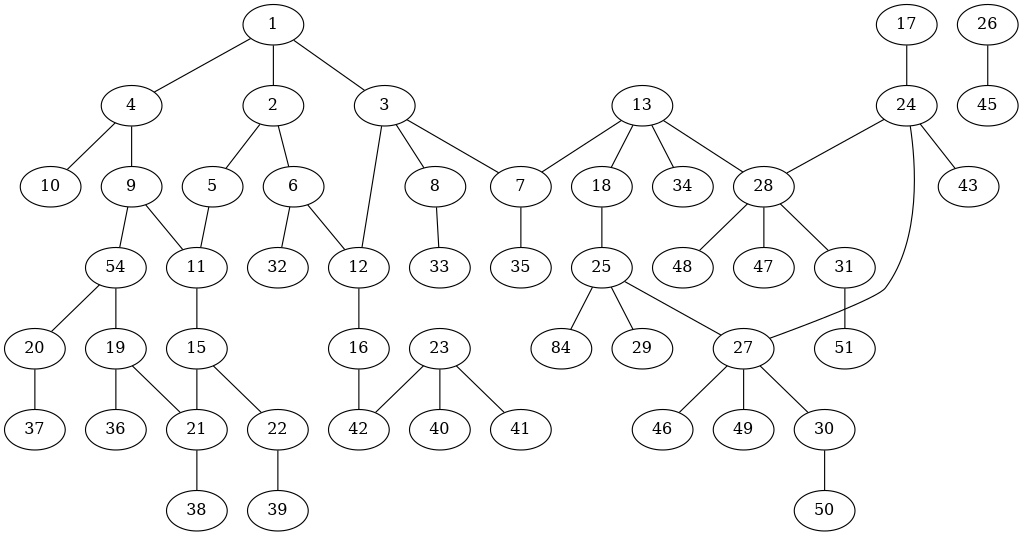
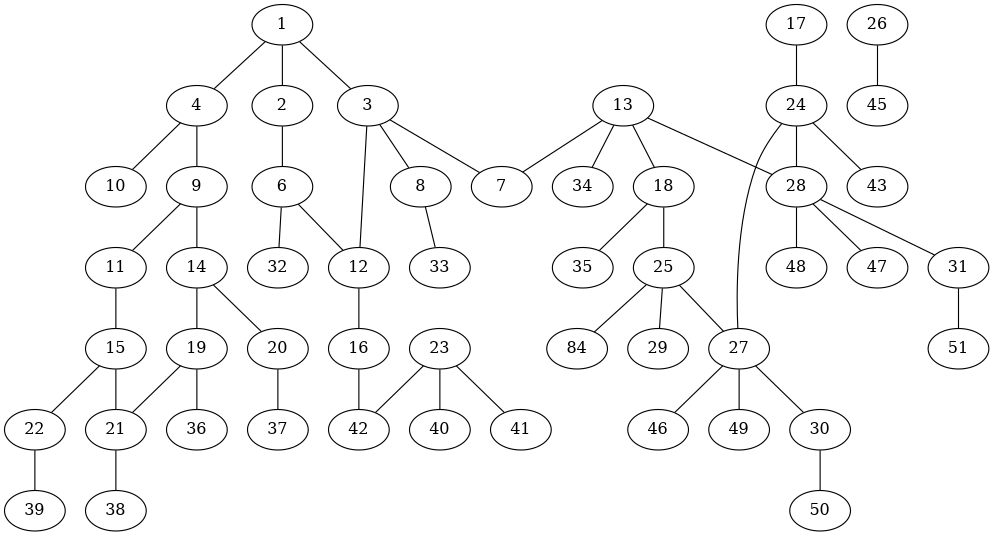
node "5": removed
edge "7" -- "35": now "18" -- "35"
node "54": label "54" -> "14"
